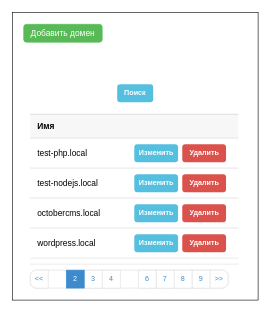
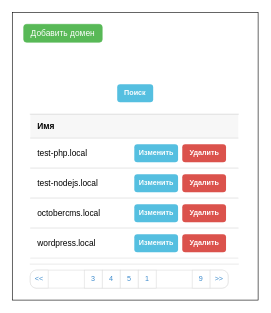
node "2": removed
node "5": added
node "6": label "6" -> "1"
node "7": removed
node "8": removed
